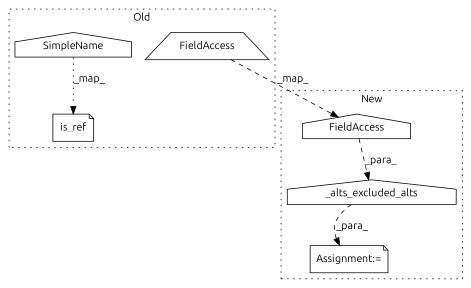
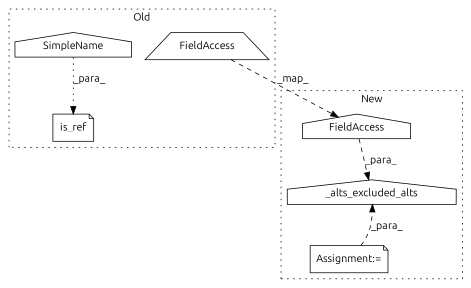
edge "SimpleName" -> "is_ref": label "_map_" -> "_para_"
edge "_alts_excluded_alts" -> "Assignment:=": reversed
